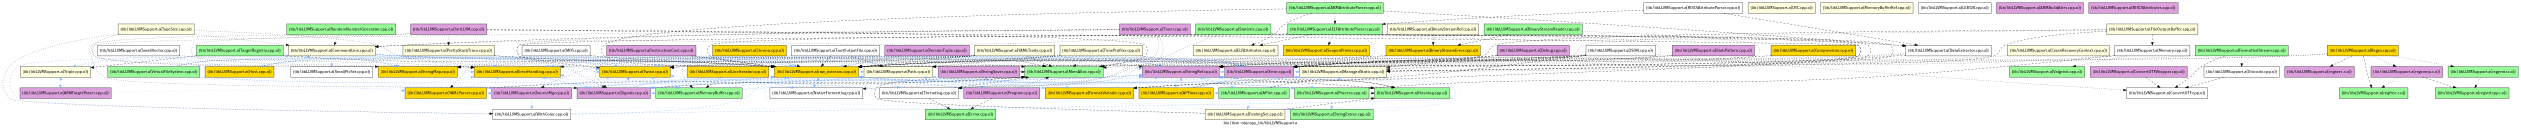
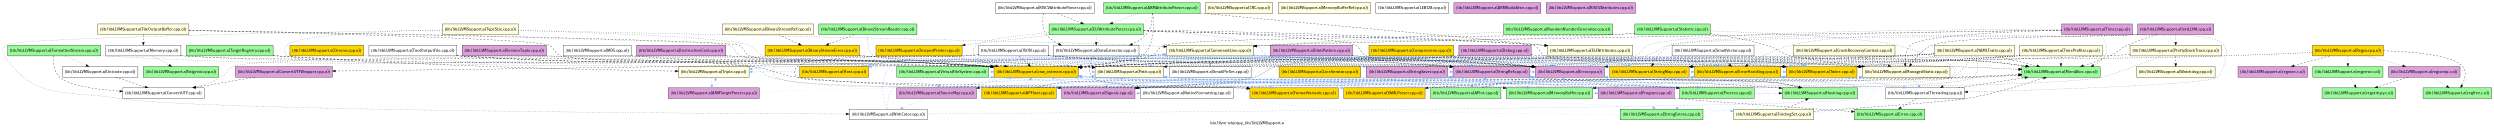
edge "{lib/libLLVMSupport.a(CommandLine.cpp.o)}" -> "{lib/libLLVMSupport.a(ConvertUTFWrapper.cpp.o)}": added
node "{lib/libLLVMSupport.a(Watchdog.cpp.o)}": added
